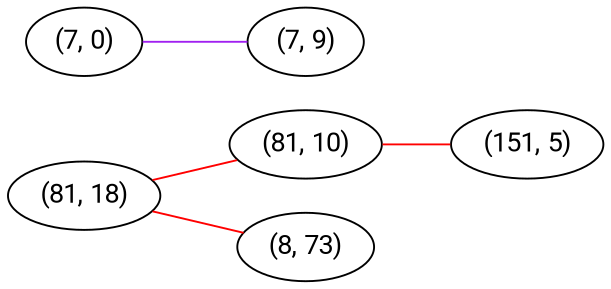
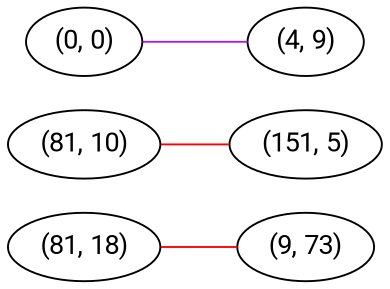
node "(7, 0)": label "(7, 0)" -> "(0, 0)"
node "(7, 9)": label "(7, 9)" -> "(4, 9)"
edge "(81, 10)" -- "(81, 18)": removed
node "(8, 73)": label "(8, 73)" -> "(9, 73)"
